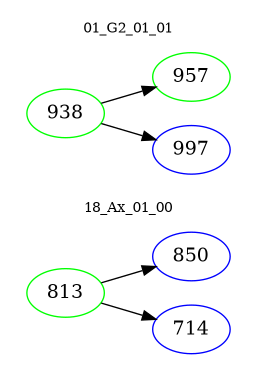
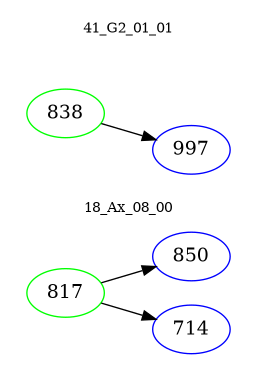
cluster "01_G2_01_01": label "01_G2_01_01" -> "41_G2_01_01"
node "957": removed
node "938": label "938" -> "838"
cluster "18_Ax_01_00": label "18_Ax_01_00" -> "18_Ax_08_00"
node "813": label "813" -> "817"
